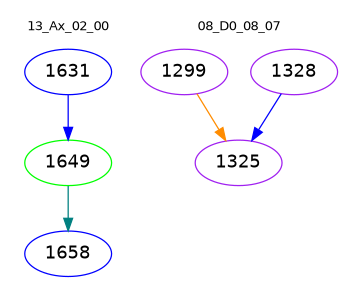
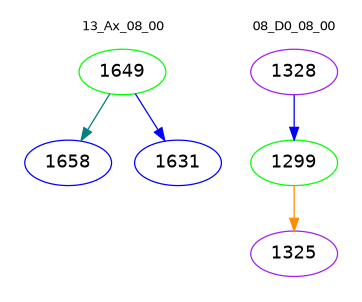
cluster "13_Ax_02_00": label "13_Ax_02_00" -> "13_Ax_08_00"
cluster "08_D0_08_07": label "08_D0_08_07" -> "08_D0_08_00"
node "1299": color purple -> green
edge "1631" -> "1649": reversed
edge "1328" -> "1325": now "1328" -> "1299"
